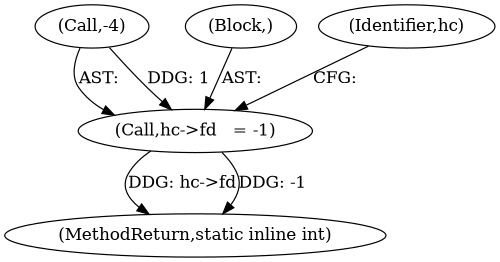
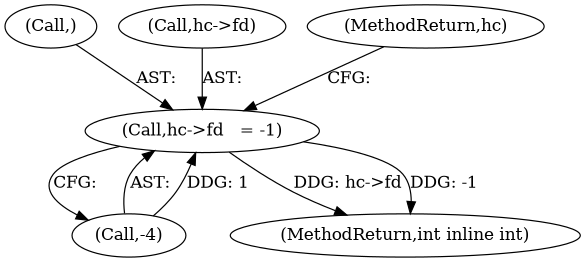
node "(Call,hc->fd)": added
node "(Block,)": label "(Block,)" -> "(Call,)"
node "(Identifier,hc)": label "(Identifier,hc)" -> "(MethodReturn,hc)"
edge "(Call,hc->fd   = -1)" -> "(Call,-4)": added, label "CFG:"
node "(MethodReturn,static inline int)": label "(MethodReturn,static inline int)" -> "(MethodReturn,int inline int)"
